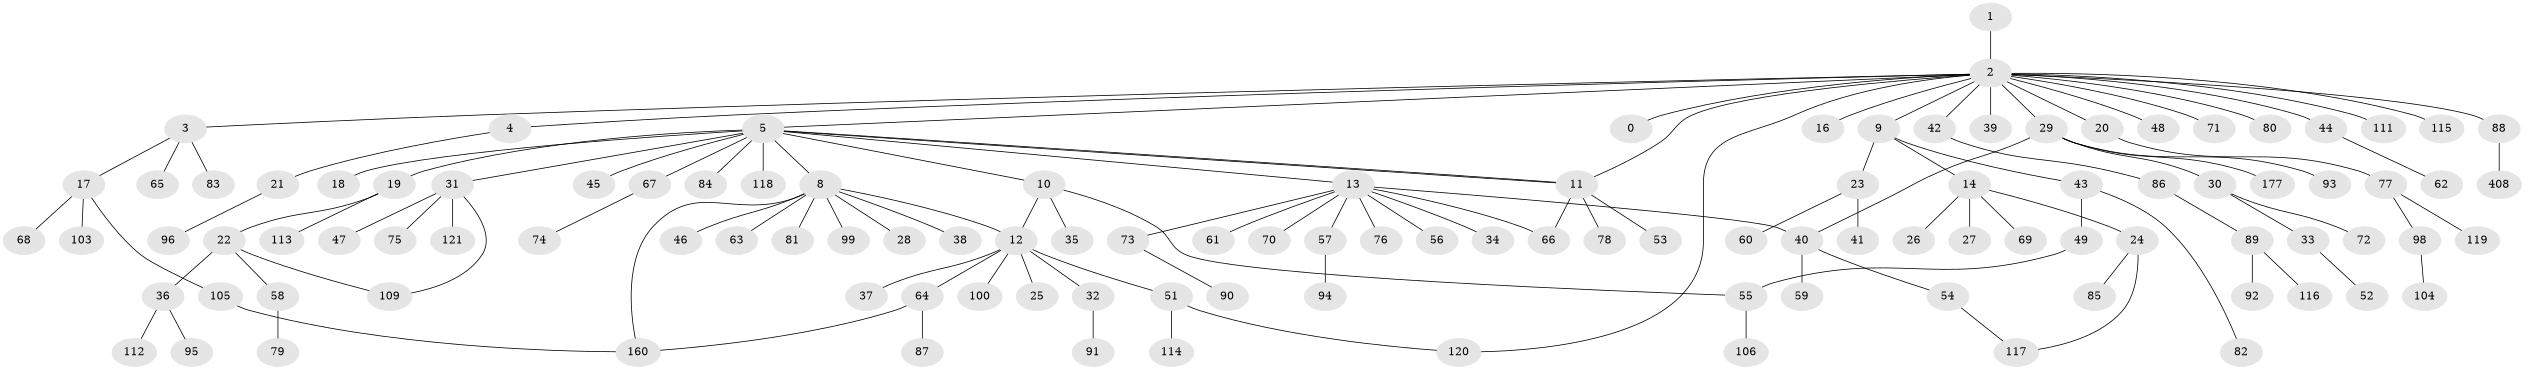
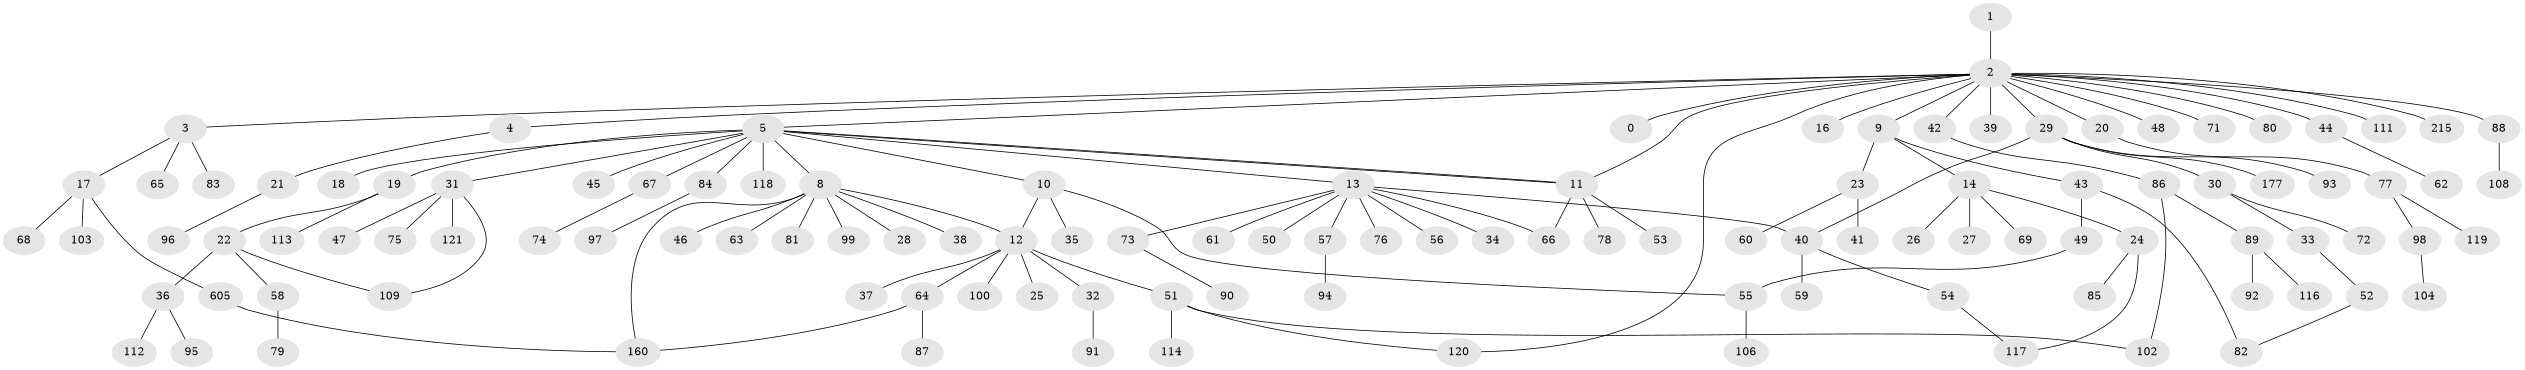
node "115": label "115" -> "215"
node "408": label "408" -> "108"
node "97": added
node "70": label "70" -> "50"
node "105": label "105" -> "605"
edge "52" -- "82": added
node "102": added
